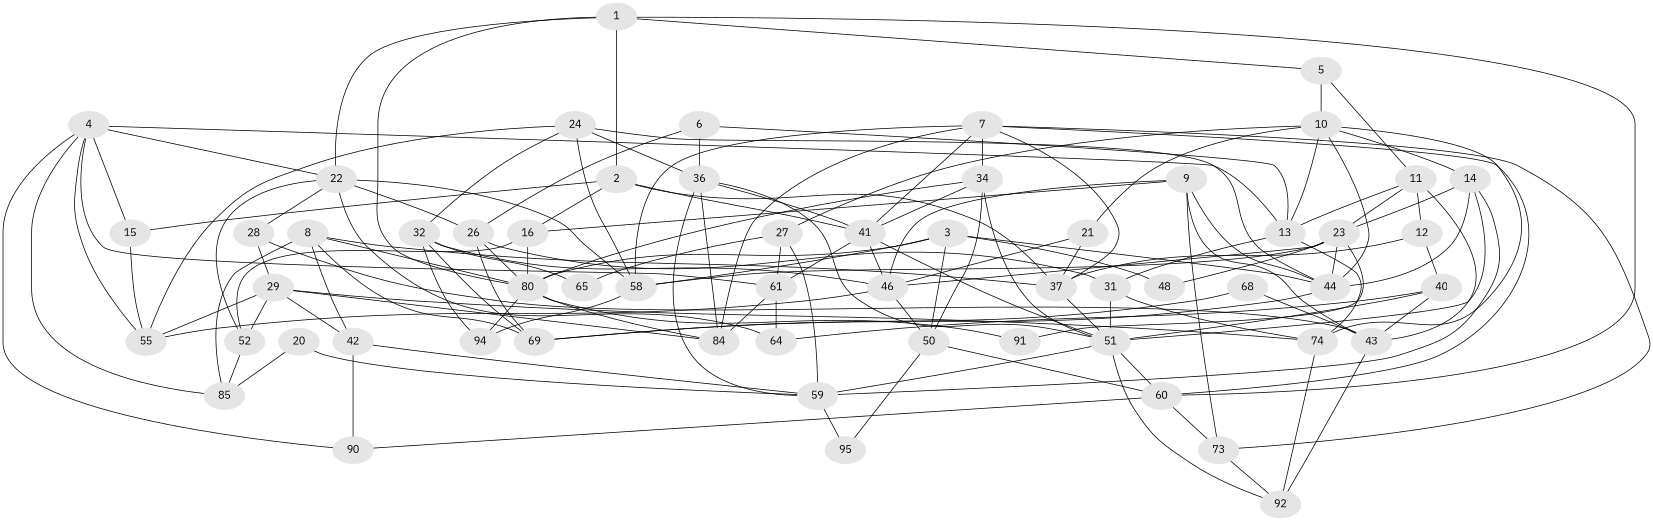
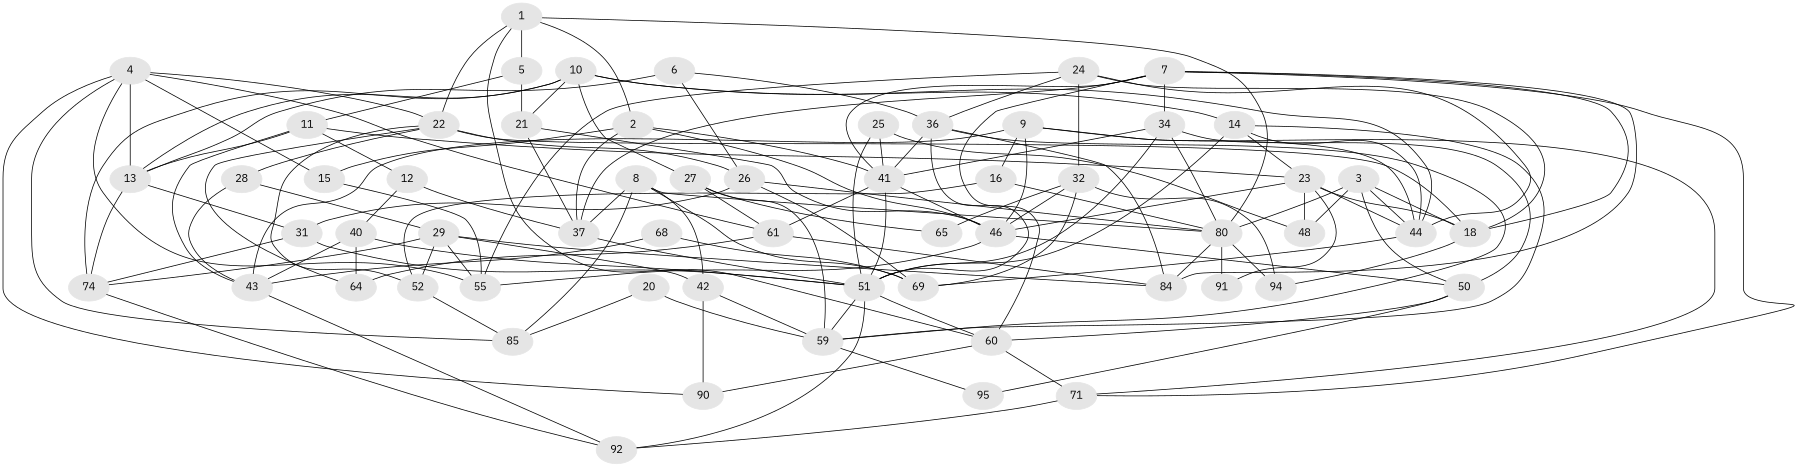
edge "5" -- "10": now "5" -- "21"
node "25": added
edge "2" -- "16": now "2" -- "46"
node "58": label "58" -> "18"
node "73": label "73" -> "71"
